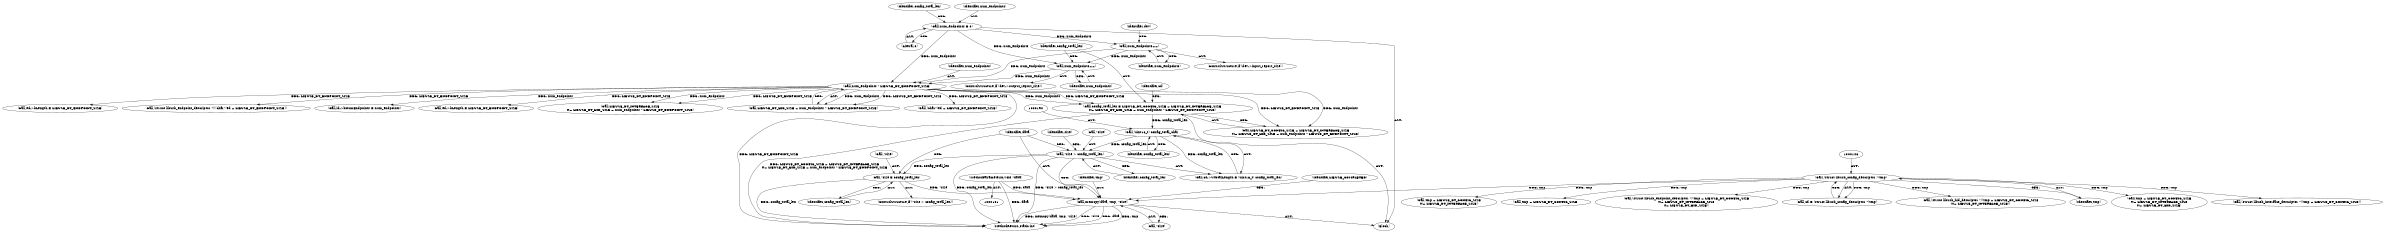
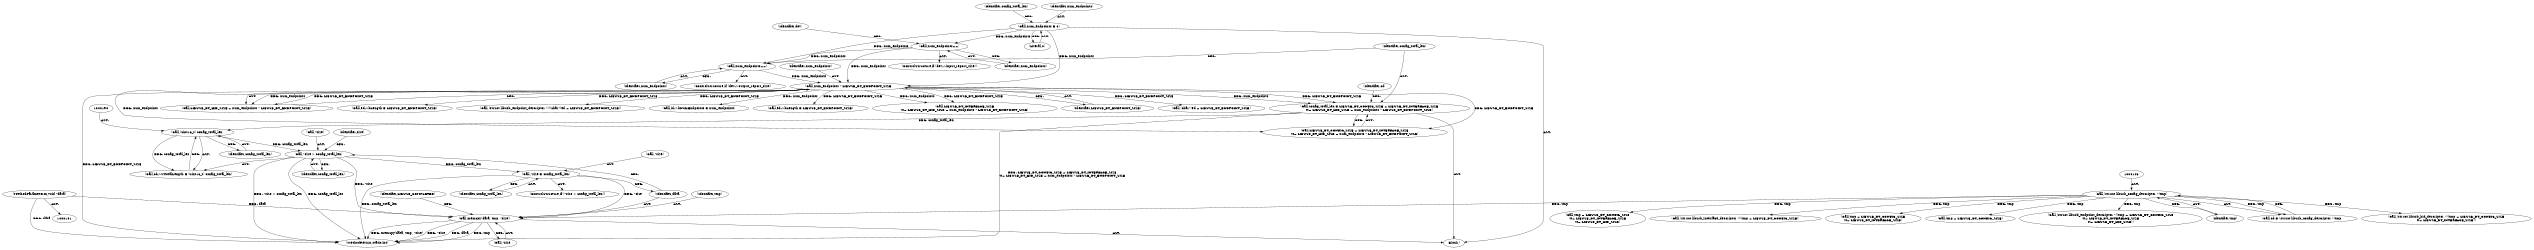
node "(Identifier,LIBUSB_DT_ENDPOINT_SIZE)": added
node "(Call,(uint16_t) config_total_char)": label "(Call,(uint16_t) config_total_char)" -> "(Call,(uint16_t) config_total_len)"
edge "(Identifier,data)" -> "(Call,*size = config_total_len)": reversed
edge "(Call,*size > config_total_len)" -> "(Call,memcpy(data, tmp, *size))": label "CFG: " -> "DDG: *size"
